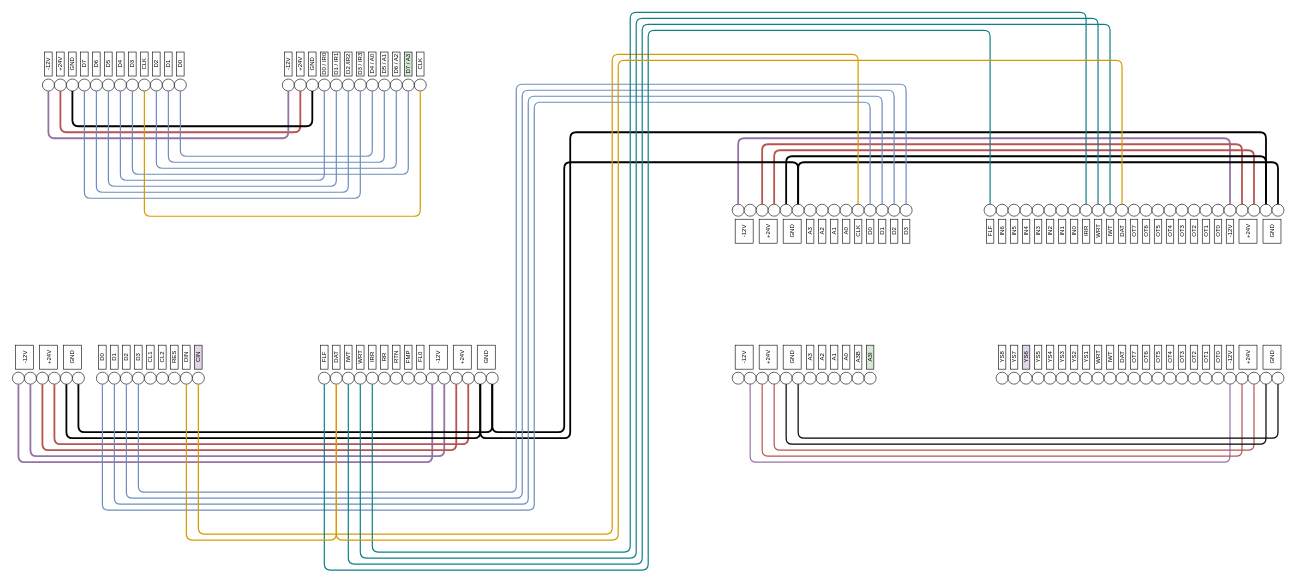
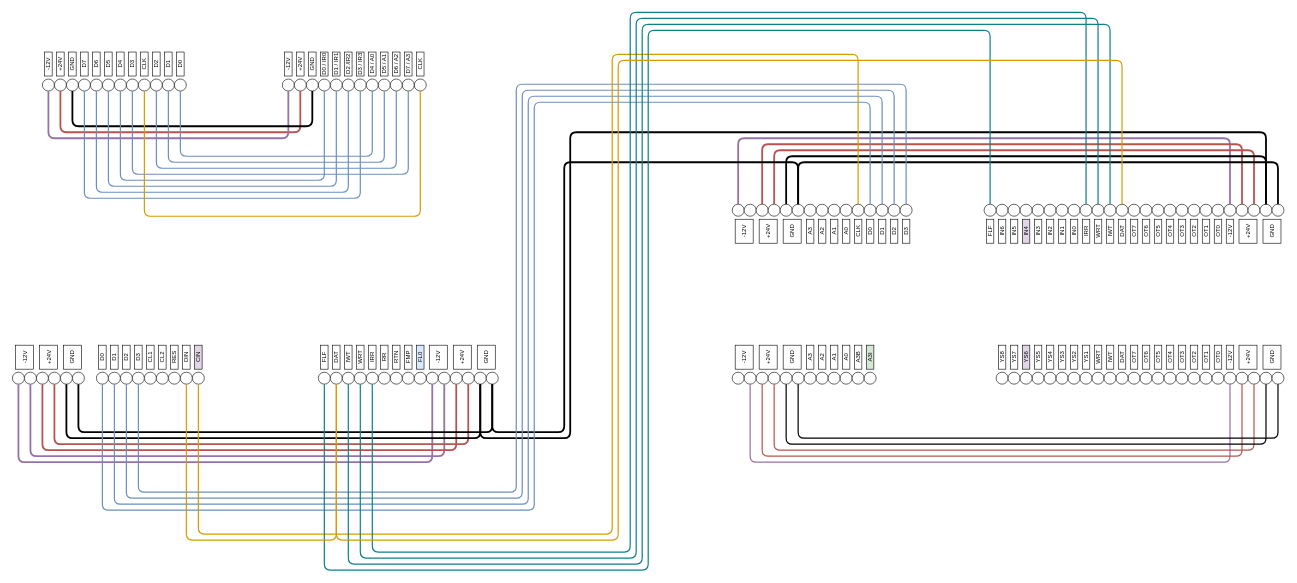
node "D7 / A3": fillcolor #d5e8d4 -> #ffffff
node "IN4": fillcolor #ffffff -> #e1d5e7
node "FL0": fillcolor #ffffff -> #dae8fc
